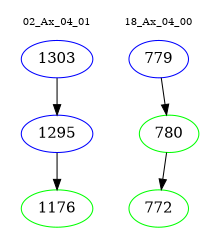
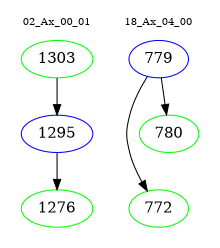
cluster "02_Ax_04_01": label "02_Ax_04_01" -> "02_Ax_00_01"
node "1303": color blue -> green
edge "780" -> "772": now "779" -> "772"
node "1176": label "1176" -> "1276"
